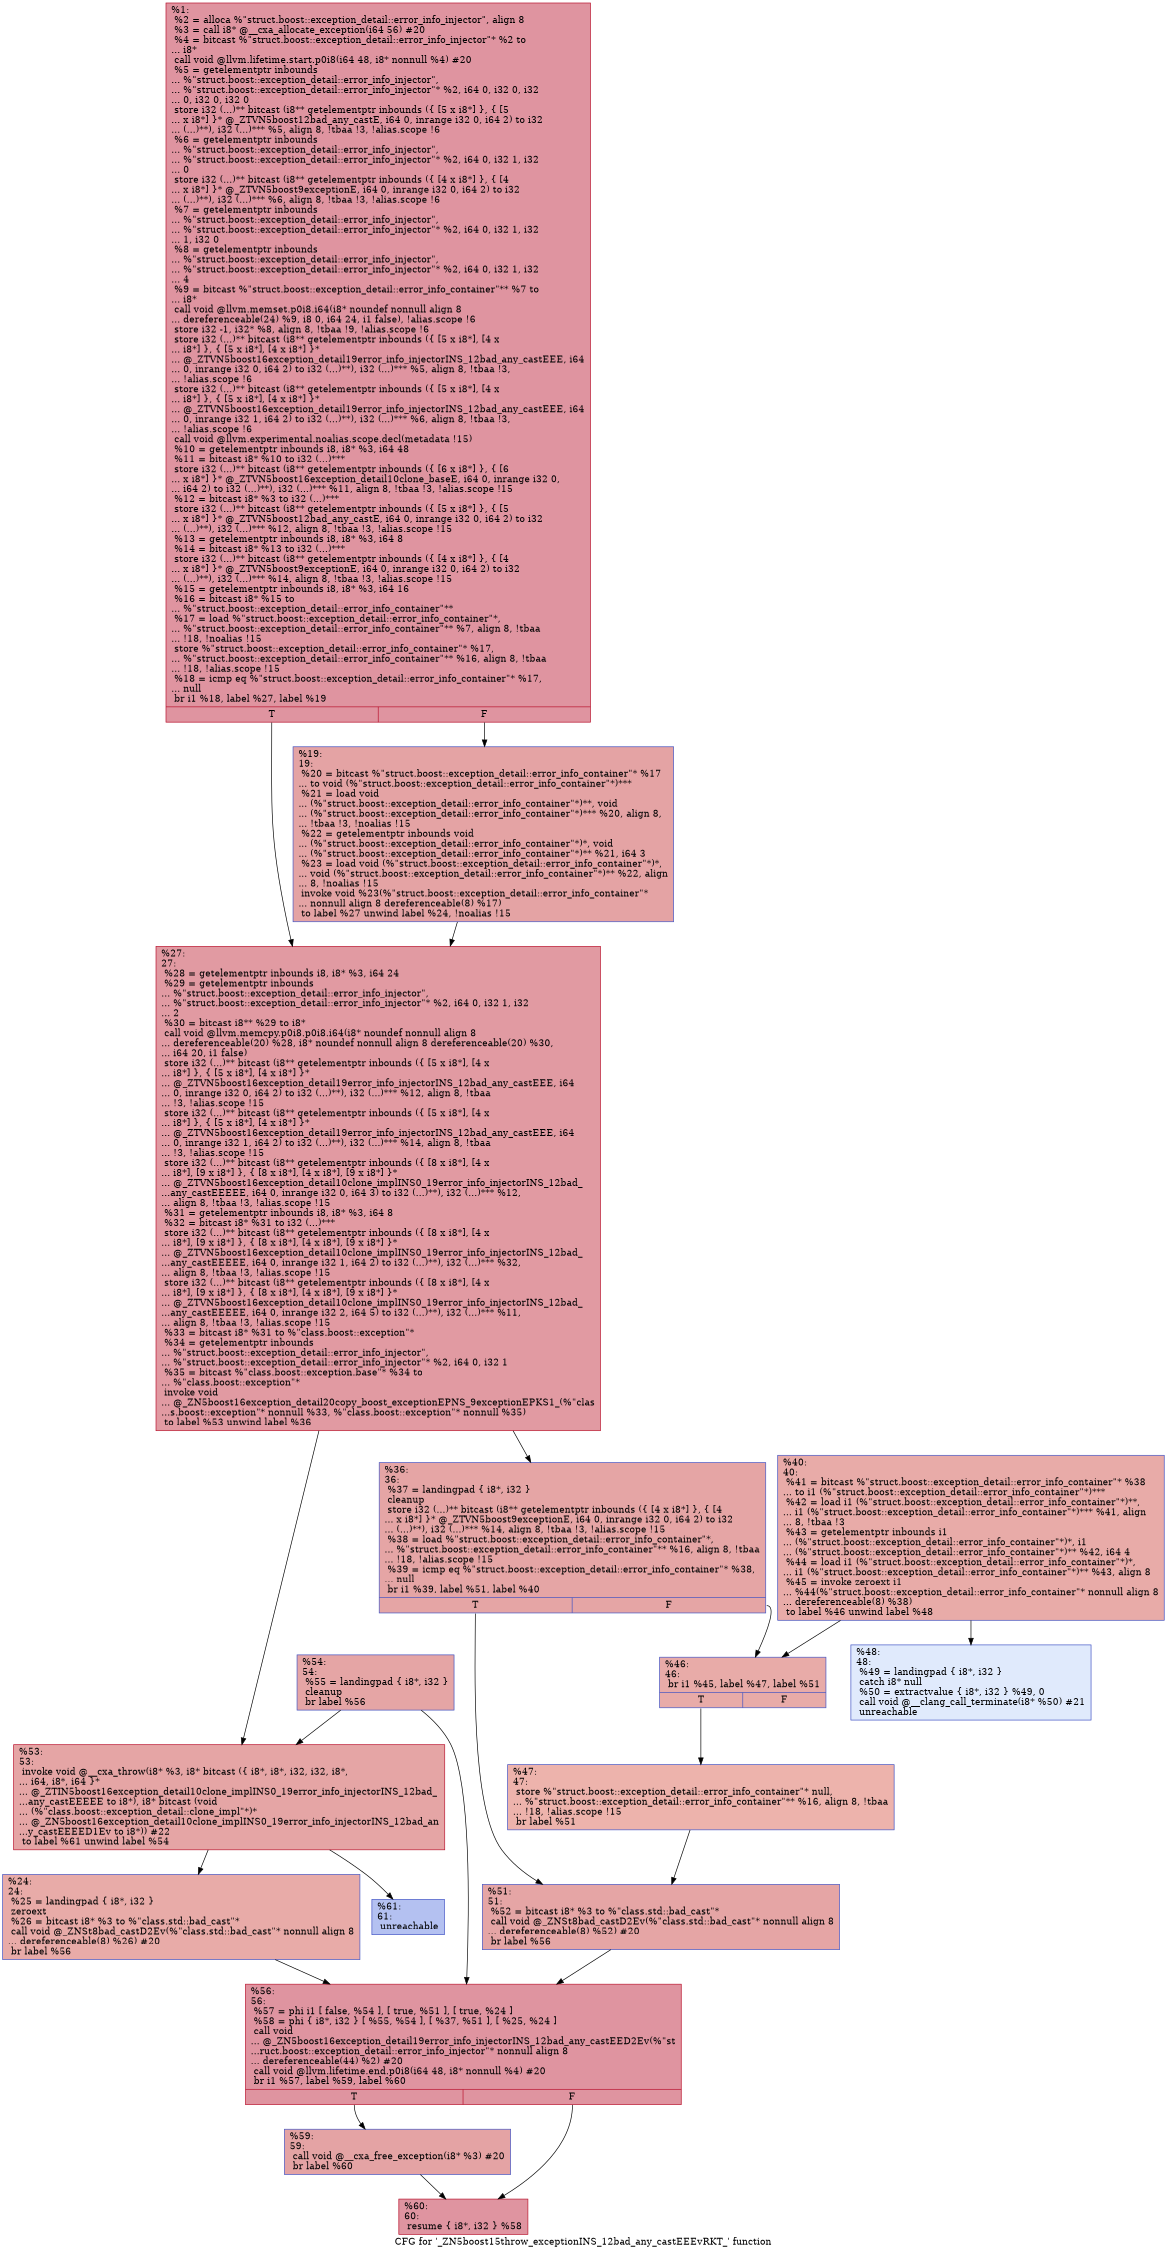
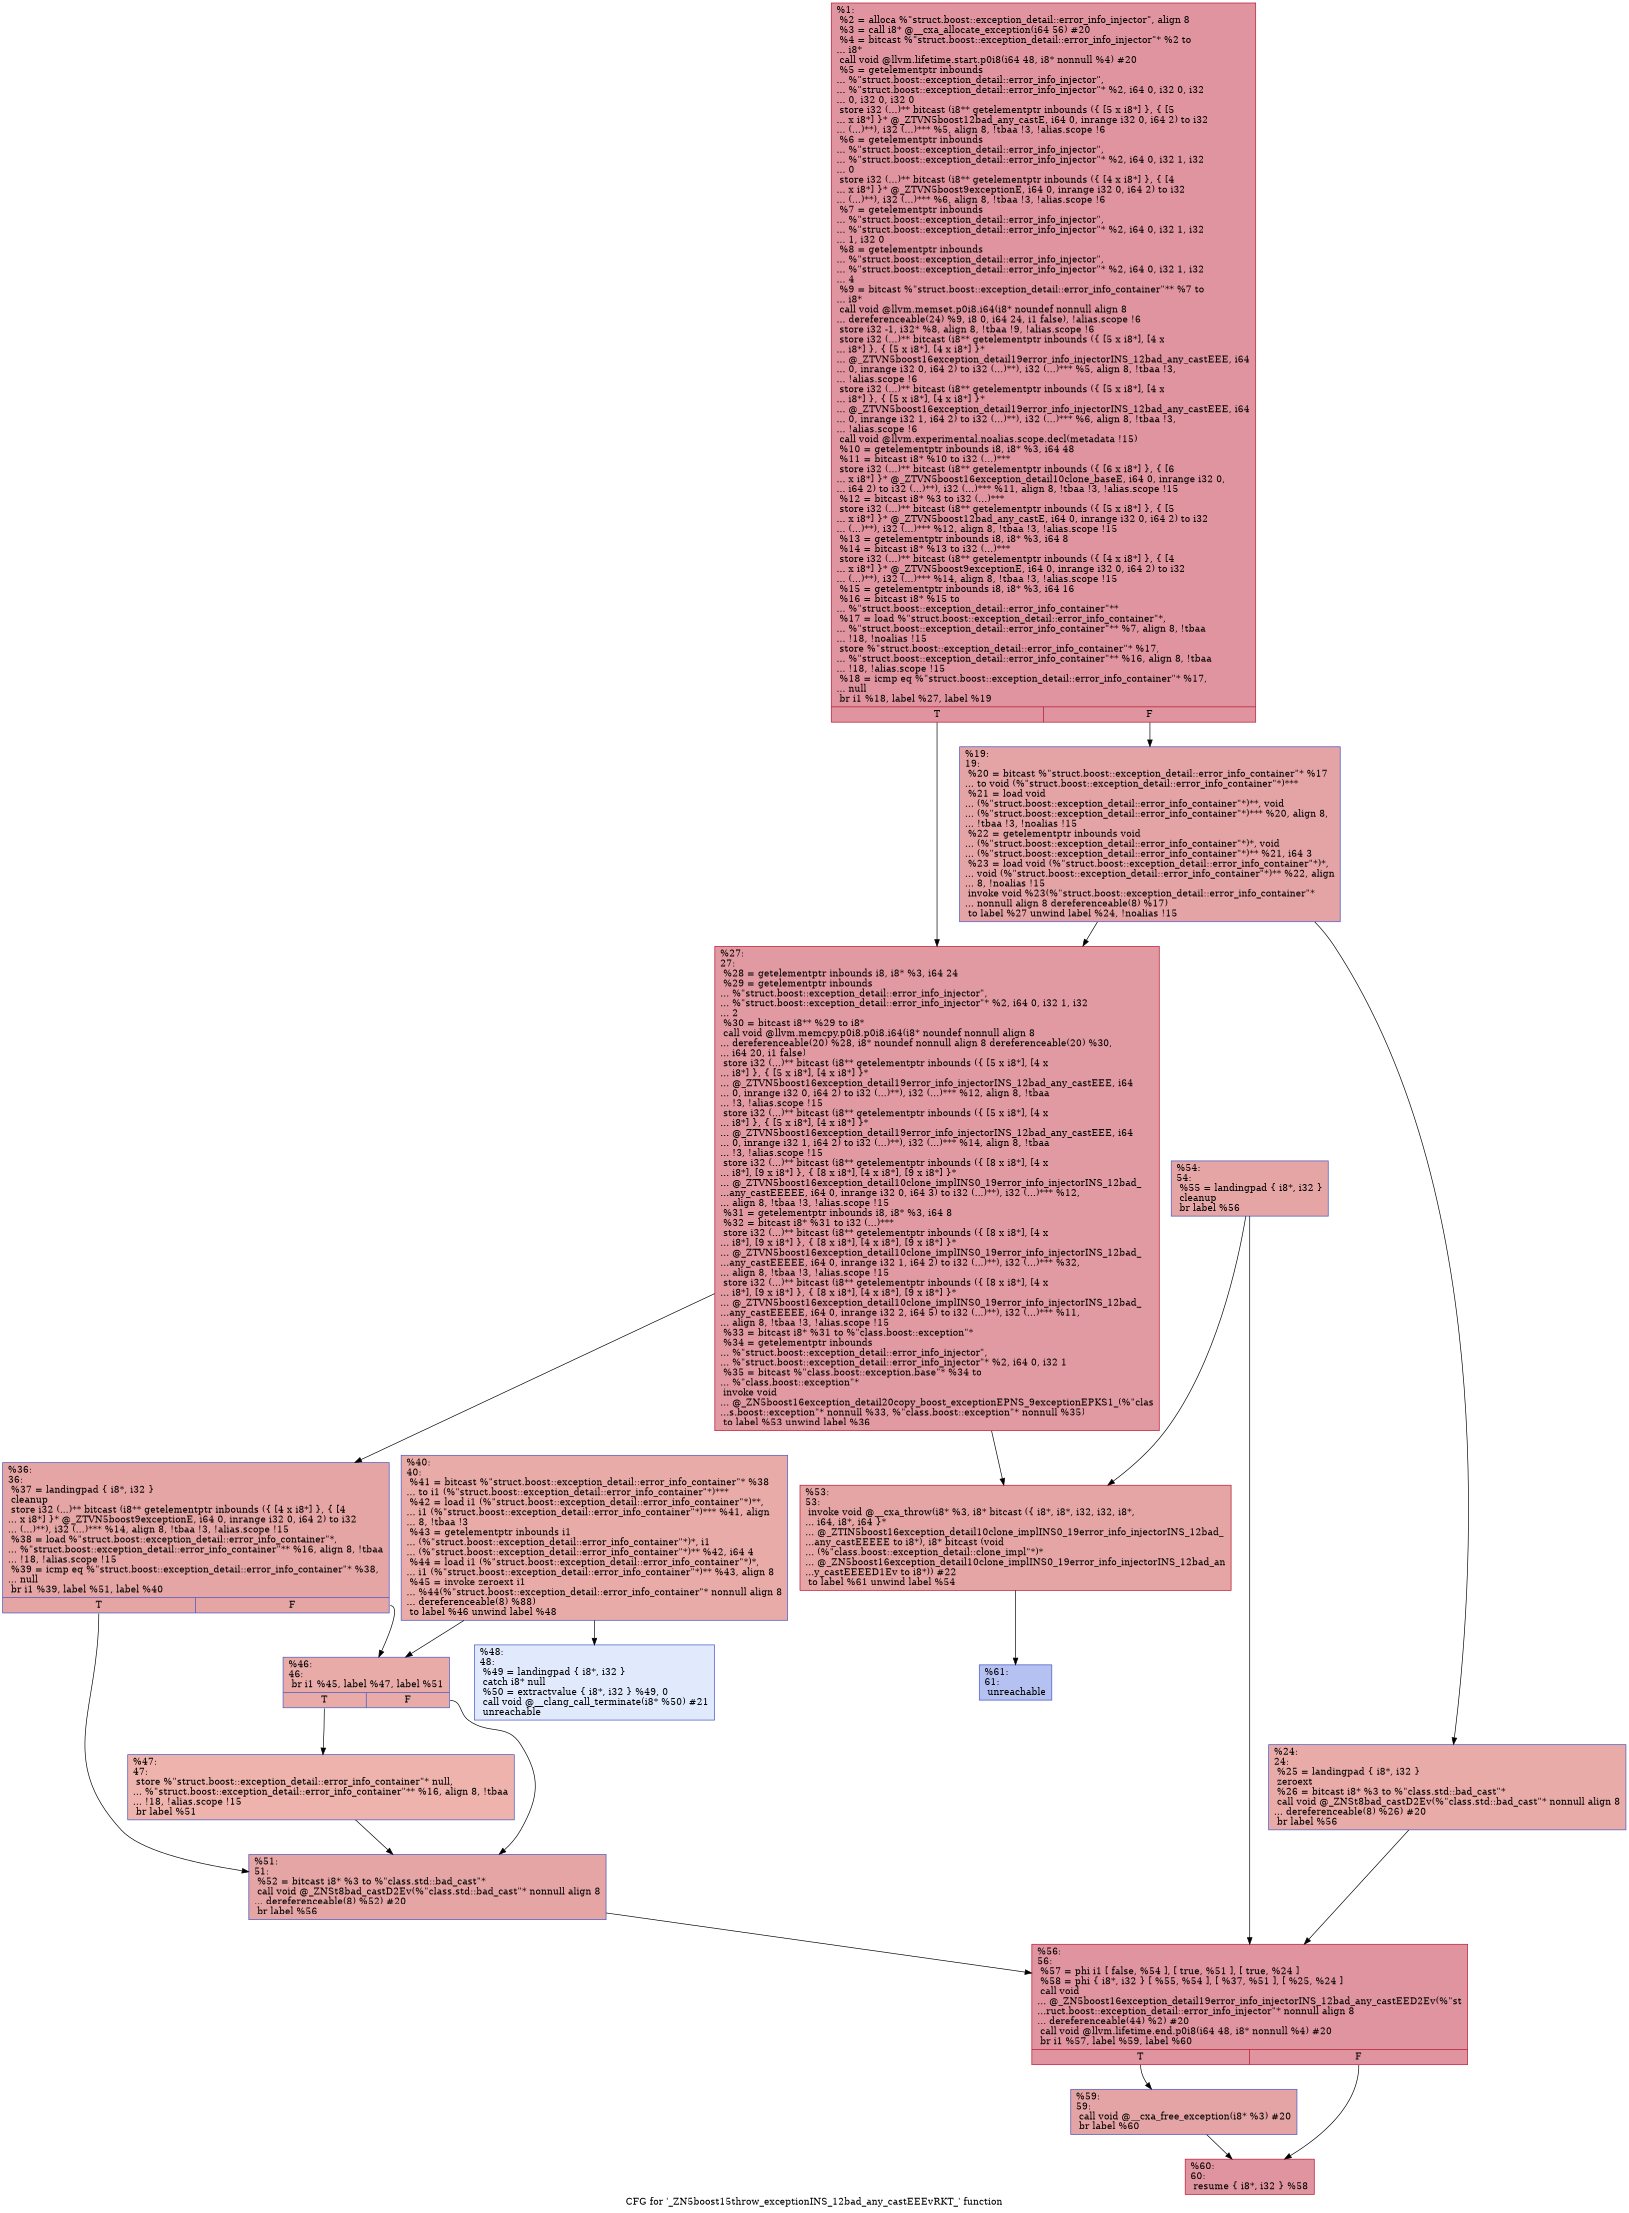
node "%40:": text "... dereferenceable(8) %38)" -> "... dereferenceable(8) %88)"
edge "%46:" -> "%51:": added
edge "%53:" -> "%24:": now "%19:" -> "%24:"
